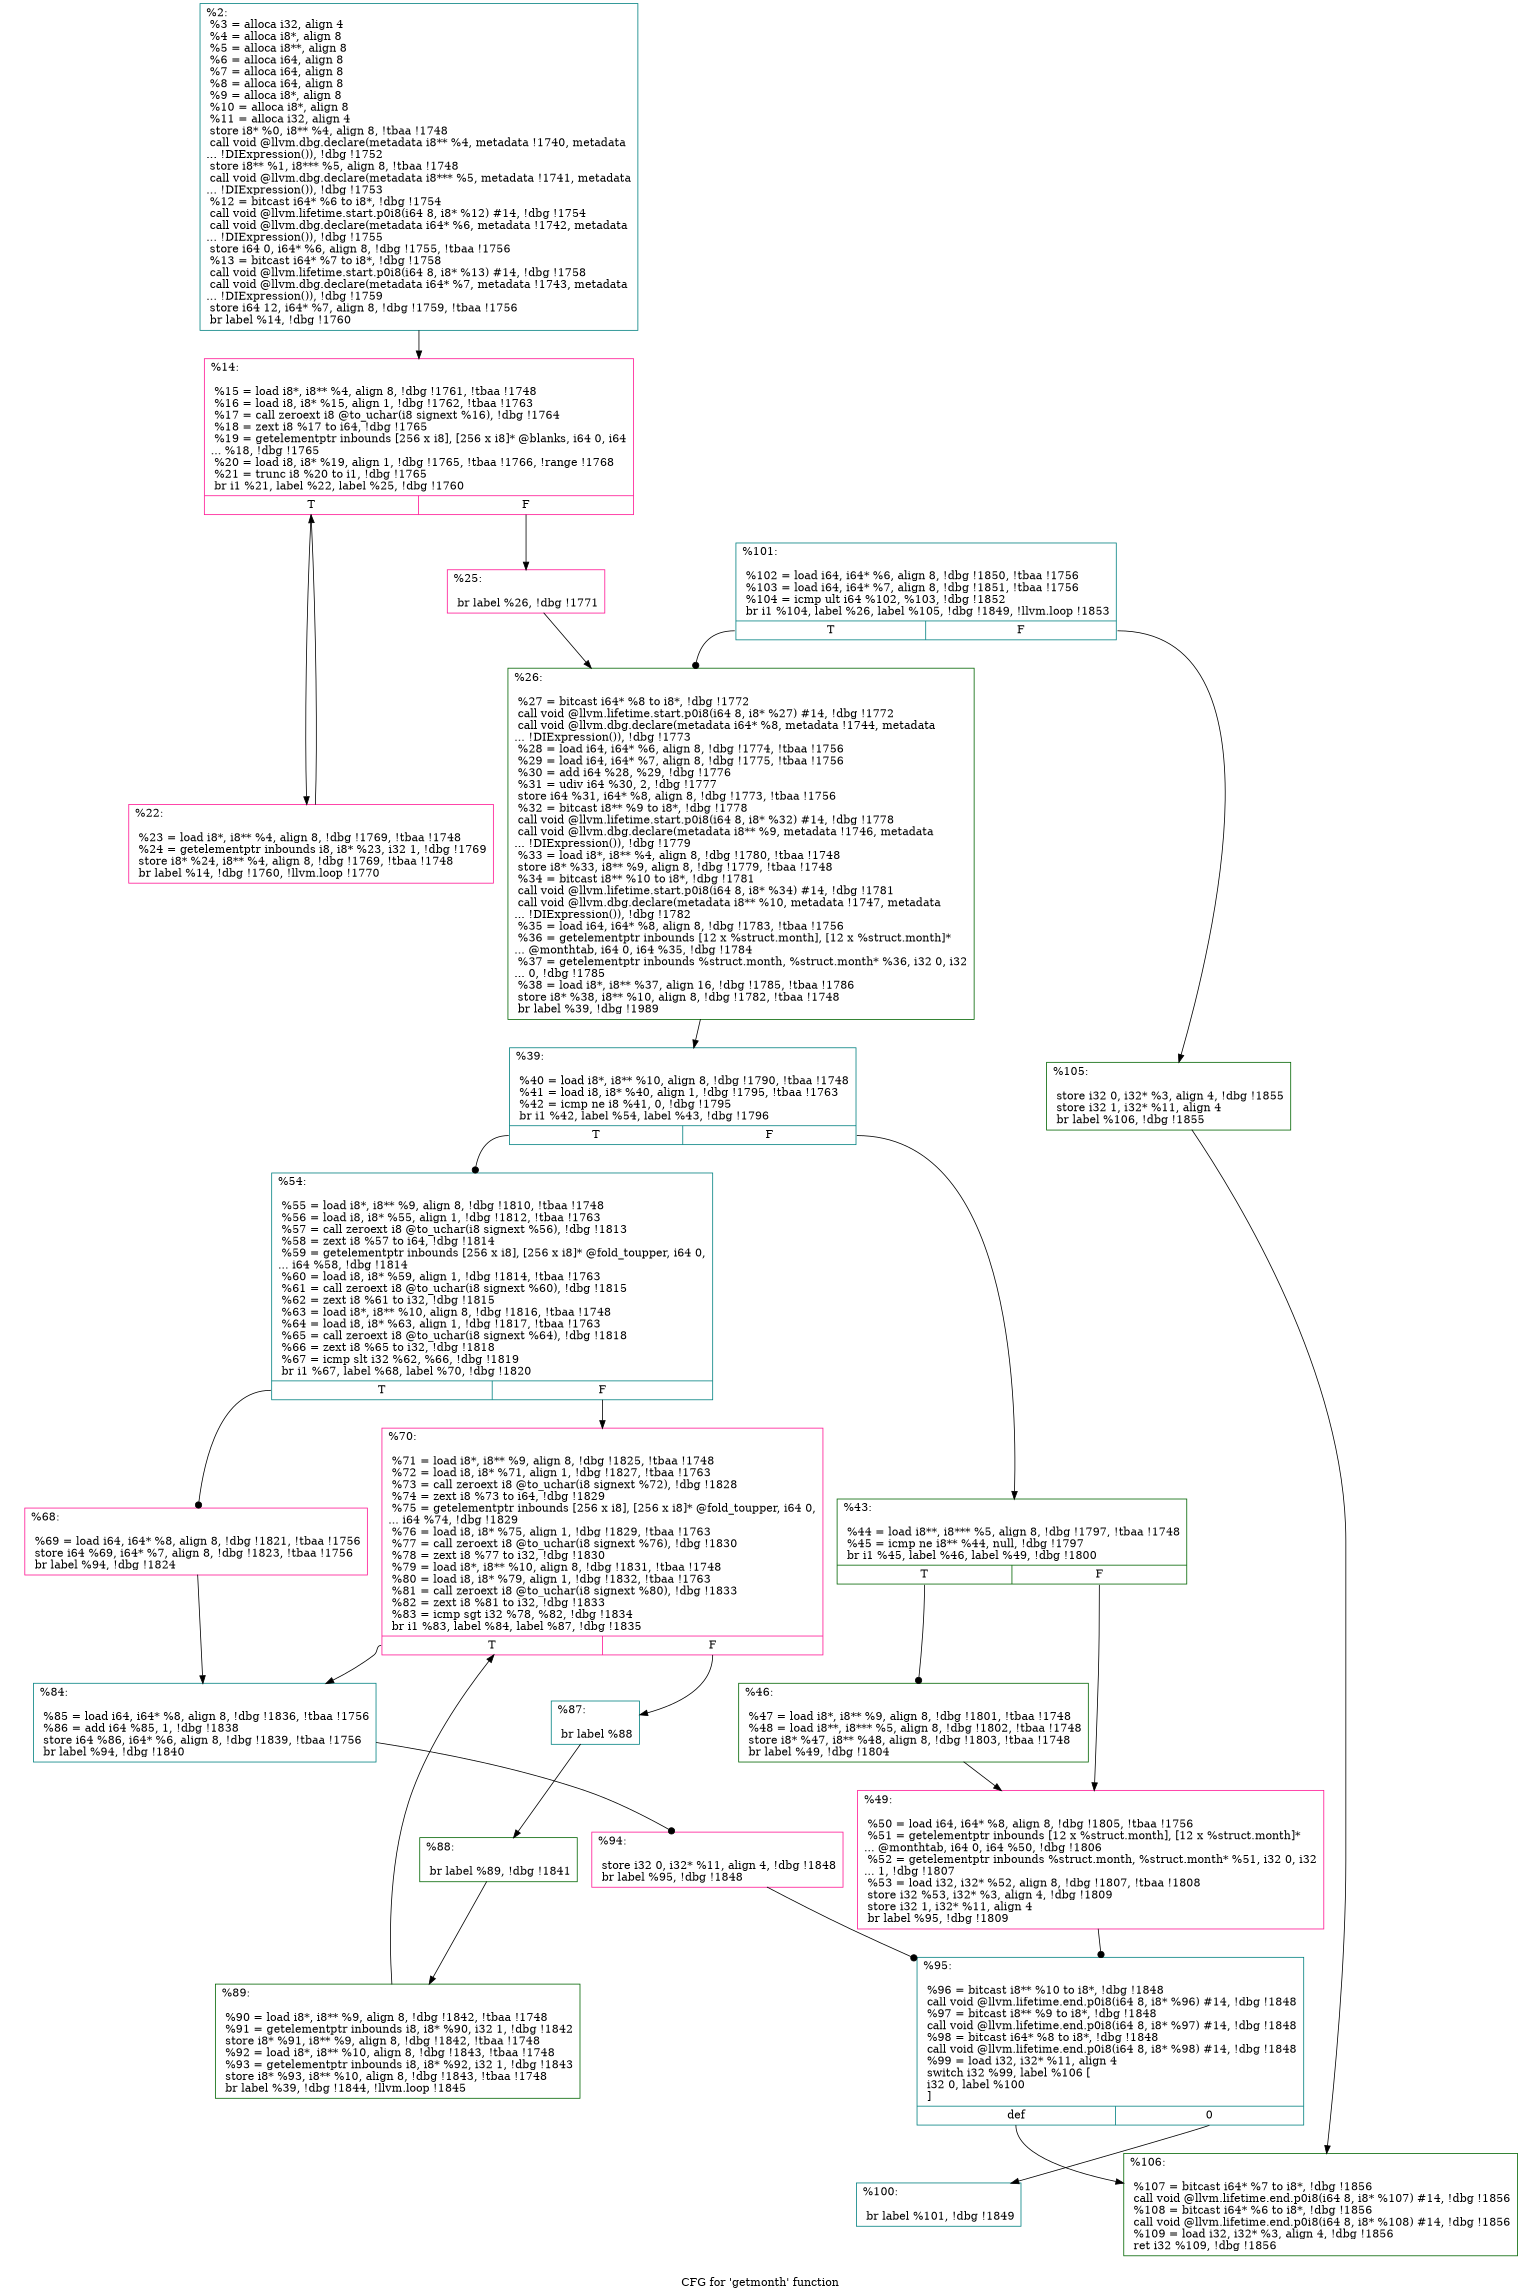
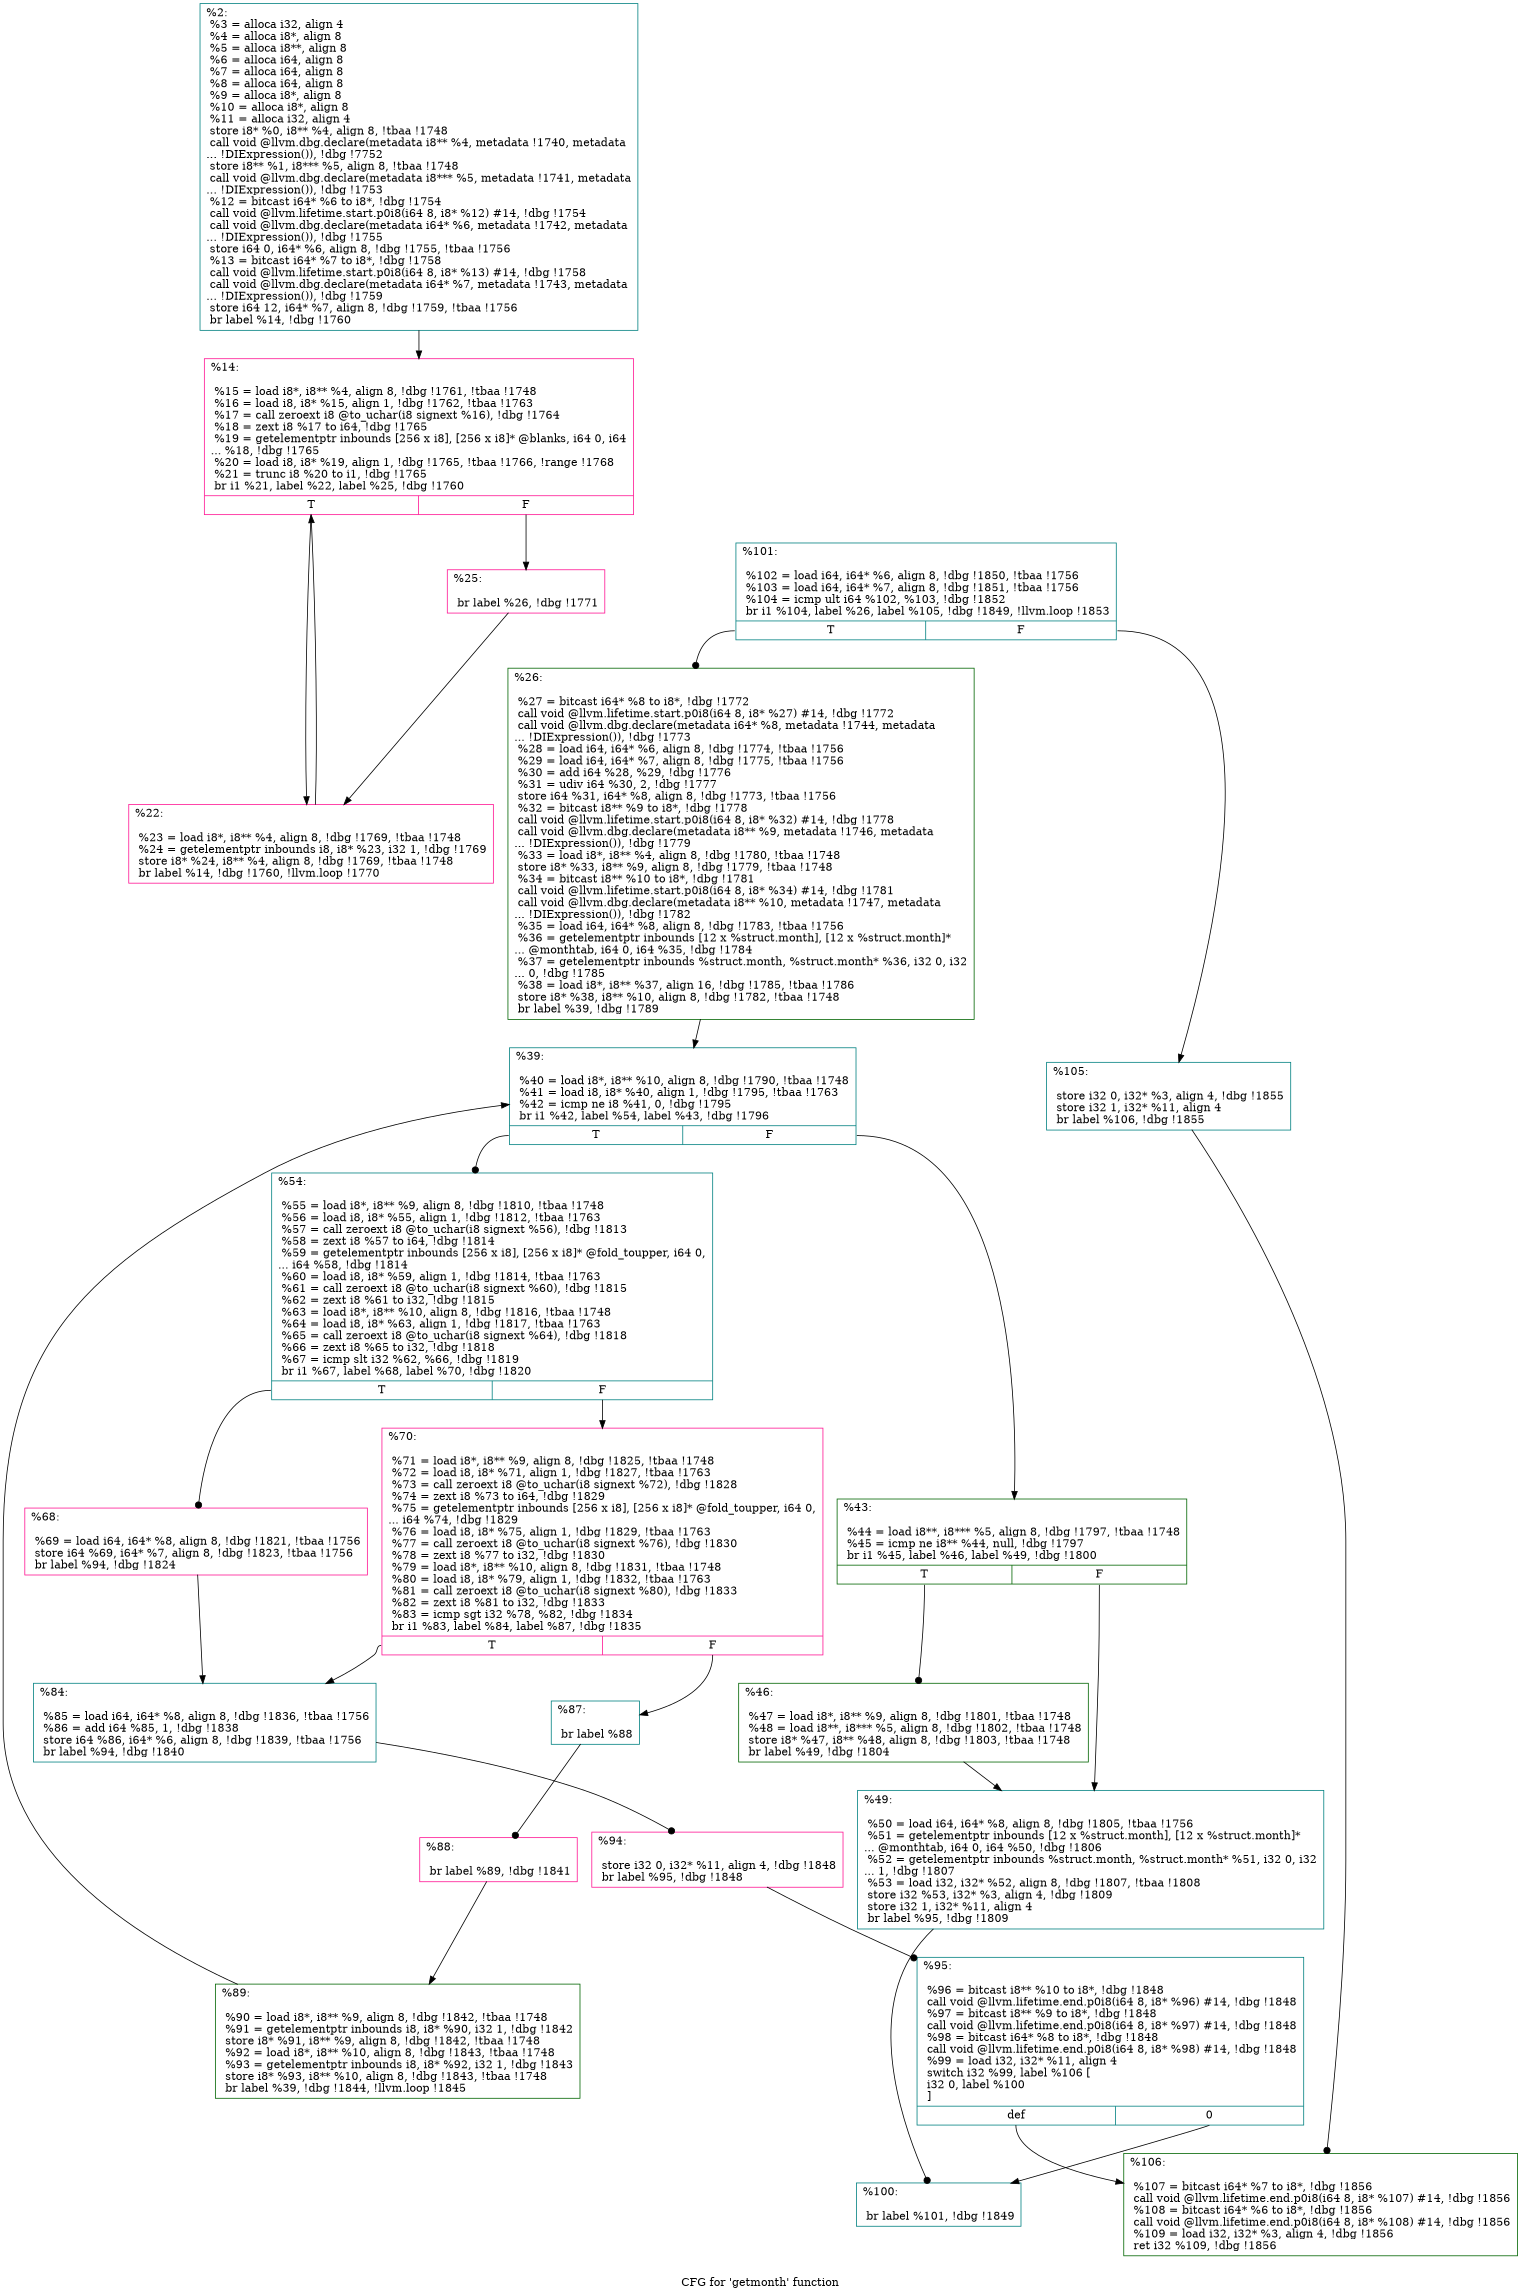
node "%2:": text "... !DIExpression()), !dbg !1752" -> "... !DIExpression()), !dbg !7752"
edge "%25:" -> "%26:": now "%25:" -> "%22:"
node "%26:": text "br label %39, !dbg !1989" -> "br label %39, !dbg !1789"
node "%105:": color darkgreen -> teal
edge "%105:" -> "%106:": arrowhead normal -> dot
edge "%87:" -> "%88:": arrowhead normal -> dot
edge "%89:" -> "%70:": now "%89:" -> "%39:"
node "%88:": color darkgreen -> deeppink
node "%49:": color deeppink -> teal
edge "%49:" -> "%95:": now "%49:" -> "%100:"
